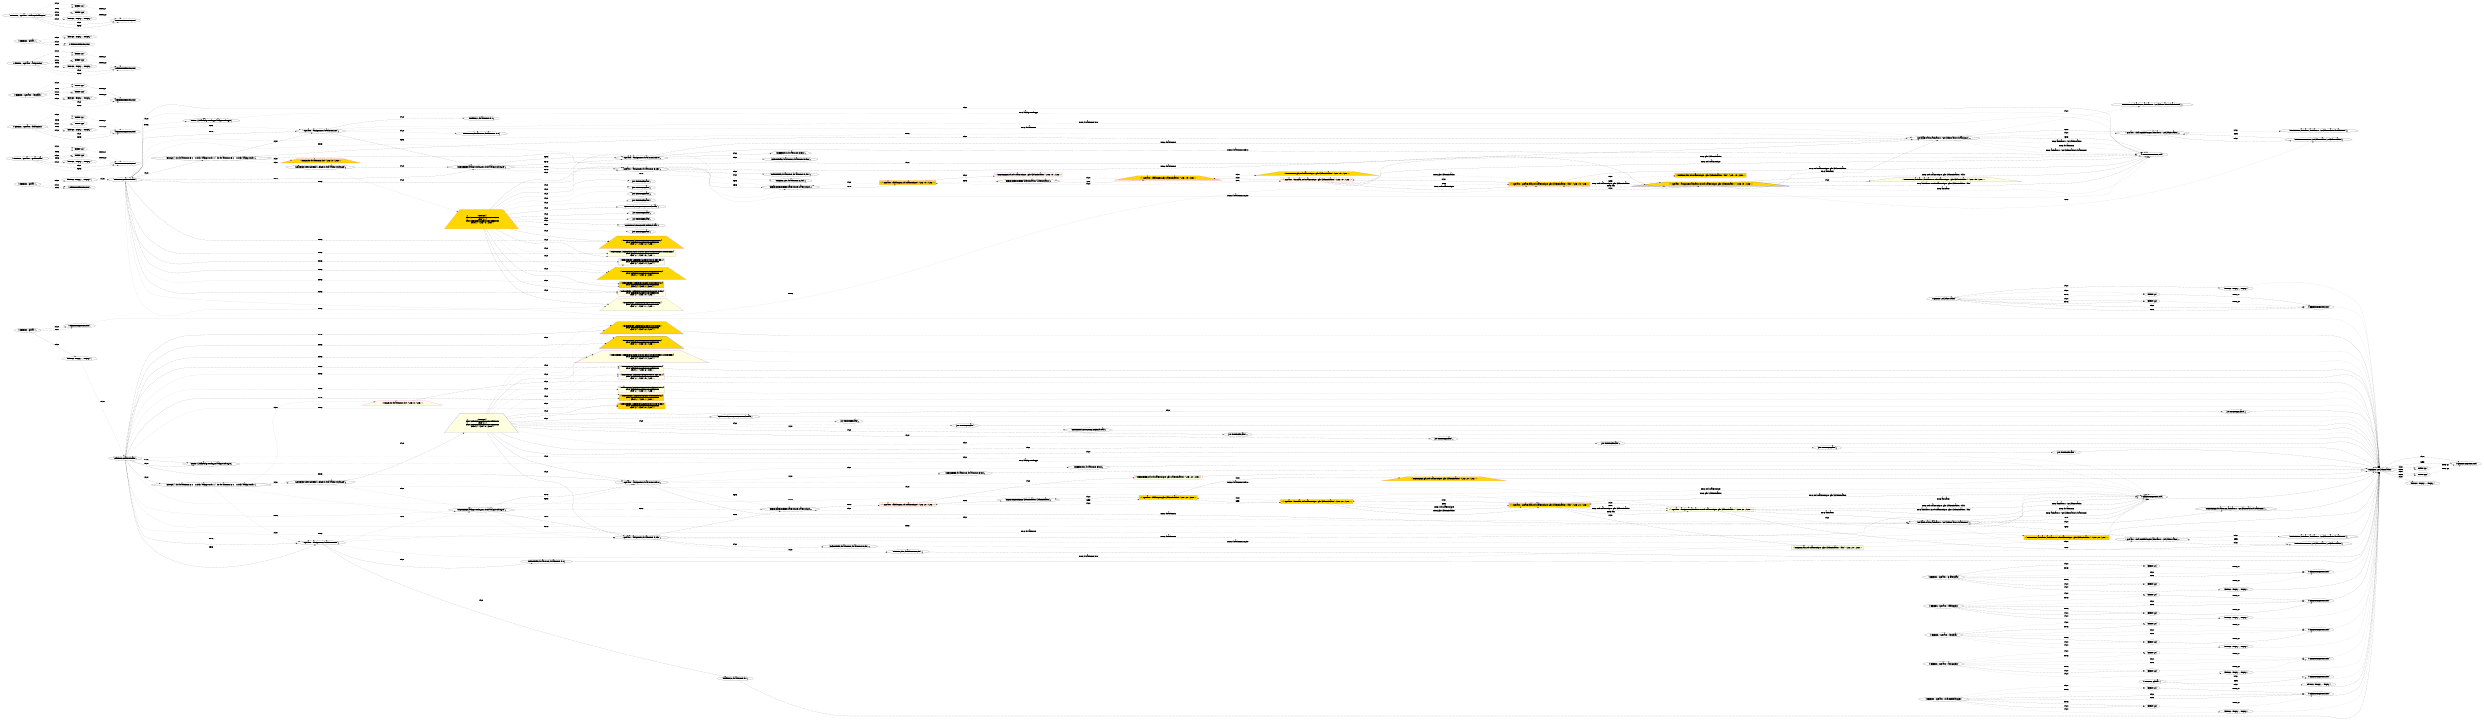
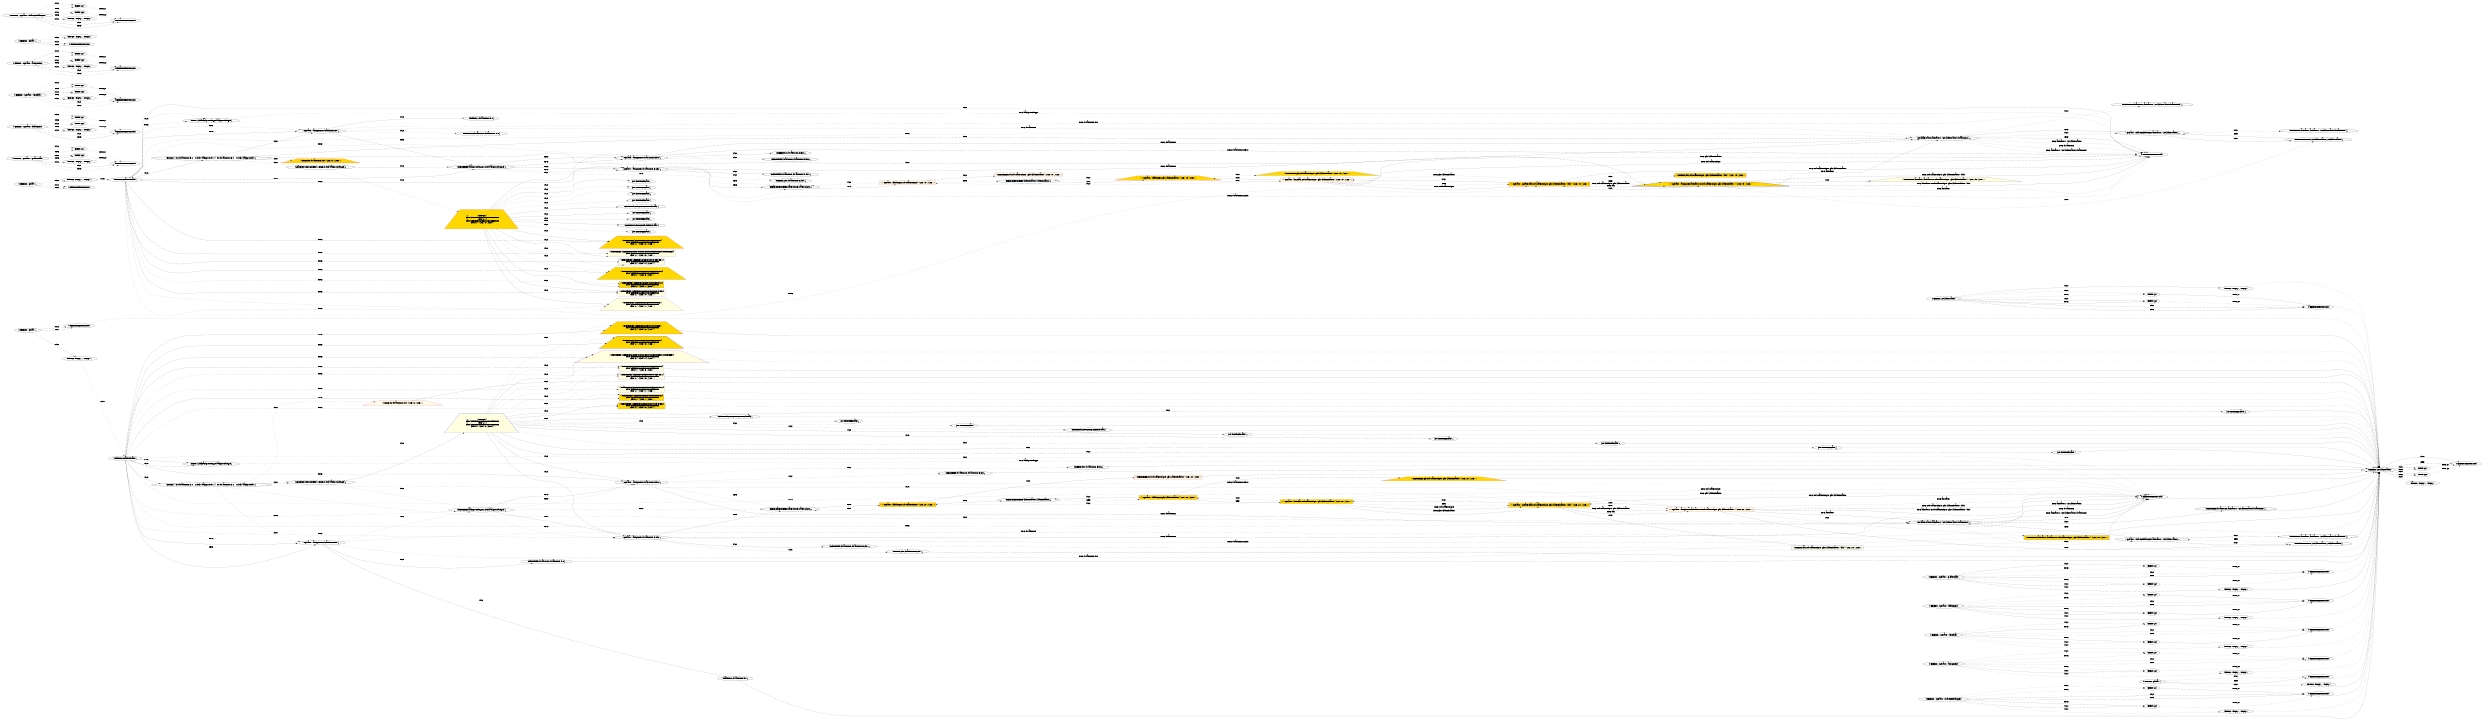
node "<(<operator>.fieldAccess,std::make_unique)<SUB>19</SUB>>": fillcolor gold -> lightyellow
node "<(<operator>.fieldAccess,std::make_unique)<SUB>20</SUB>>": fillcolor lightyellow -> gold
